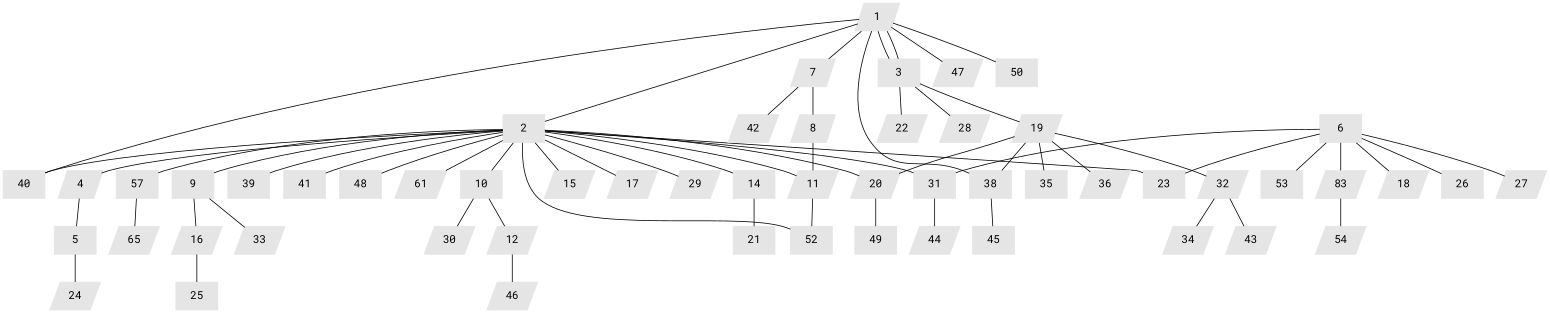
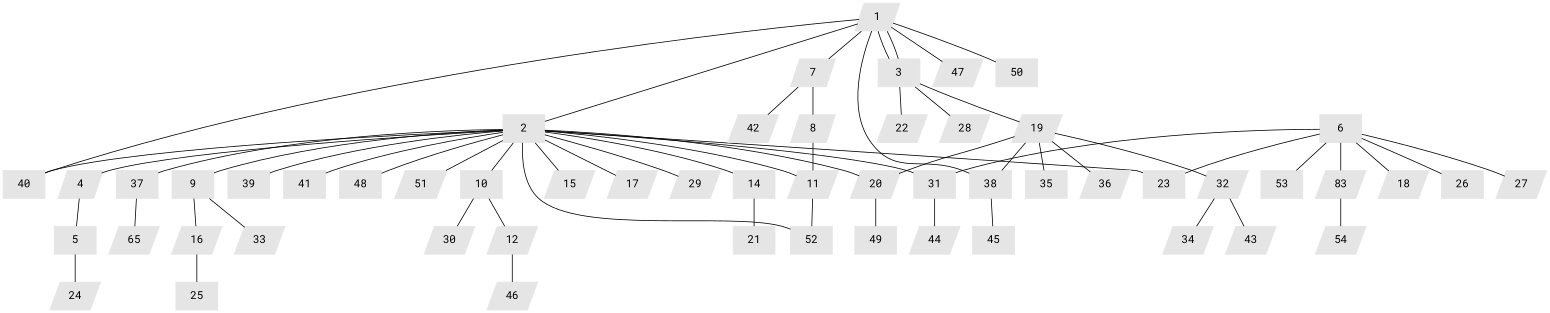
node "57": label "57" -> "37"
node "61": label "61" -> "51"
